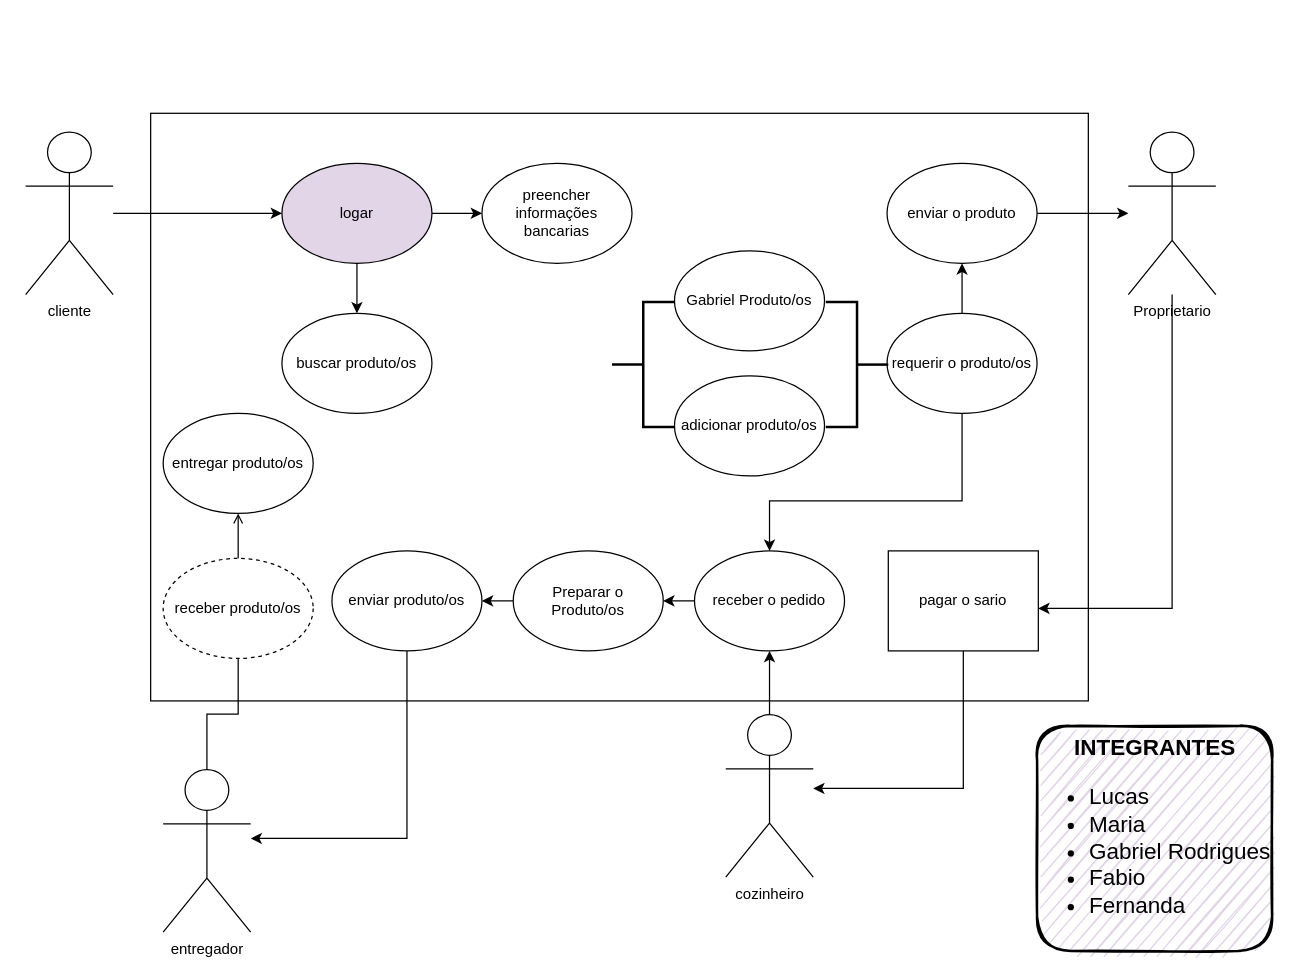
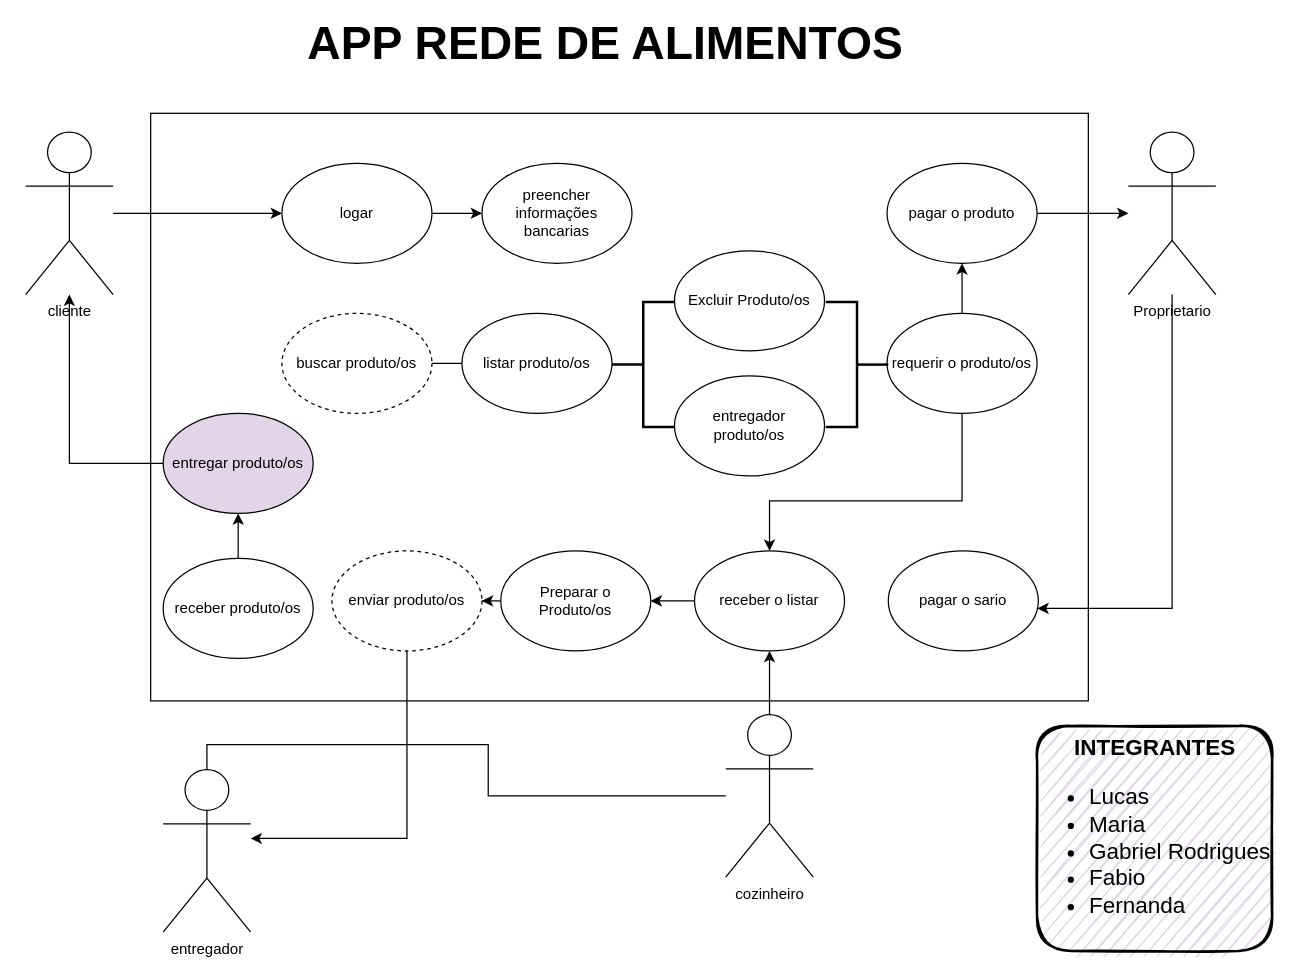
node "APP REDE DE ALIMENTOS": added
node "logar": fillcolor #e1d5e7 -> #ffffff
node "enviar o produto": label "enviar o produto" -> "pagar o produto"
edge "logar" -> "buscar produto/os": removed
node "Gabriel Produto/os": label "Gabriel Produto/os" -> "Excluir Produto/os"
node "buscar produto/os": style solid -> dashed
edge "buscar produto/os" -- "listar produto/os": added
node "listar produto/os": added
node "adicionar produto/os": label "adicionar produto/os" -> "entregador produto/os"
edge "entregar produto/os" -> "cliente": added
node "entregar produto/os": fillcolor #ffffff -> #e1d5e7
edge "receber produto/os" -> "entregar produto/os": arrowhead open -> classic
node "enviar produto/os": style solid -> dashed
node "Preparar o Produto/os": moved (588, 601) -> (576, 601)
node "receber o pedido": label "receber o pedido" -> "receber o listar"
node "pagar o sario": shape rectangle -> ellipse
node "receber produto/os": style dashed -> solid
edge "receber produto/os" -- "entregador": now "cozinheiro" -- "entregador"
edge "pagar o sario" -> "cozinheiro": removed
